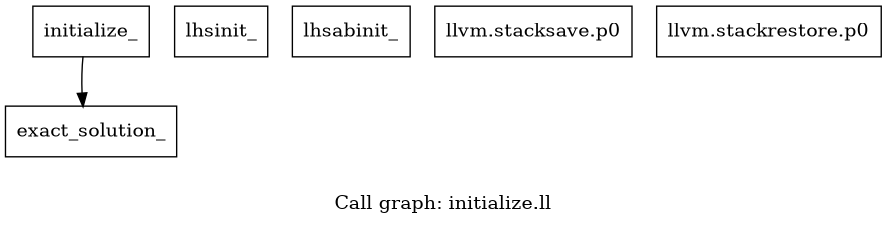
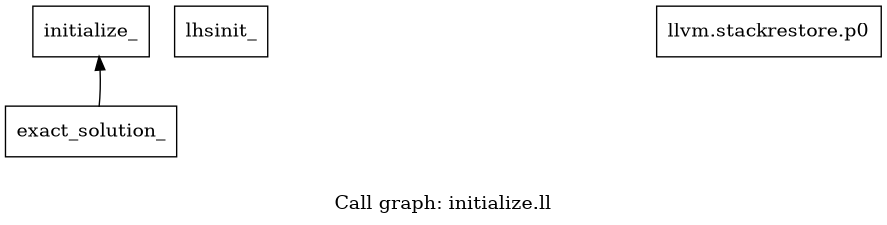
node "lhsabinit_": removed
node "llvm.stacksave.p0": removed
edge "initialize_" -> "exact_solution_": reversed
